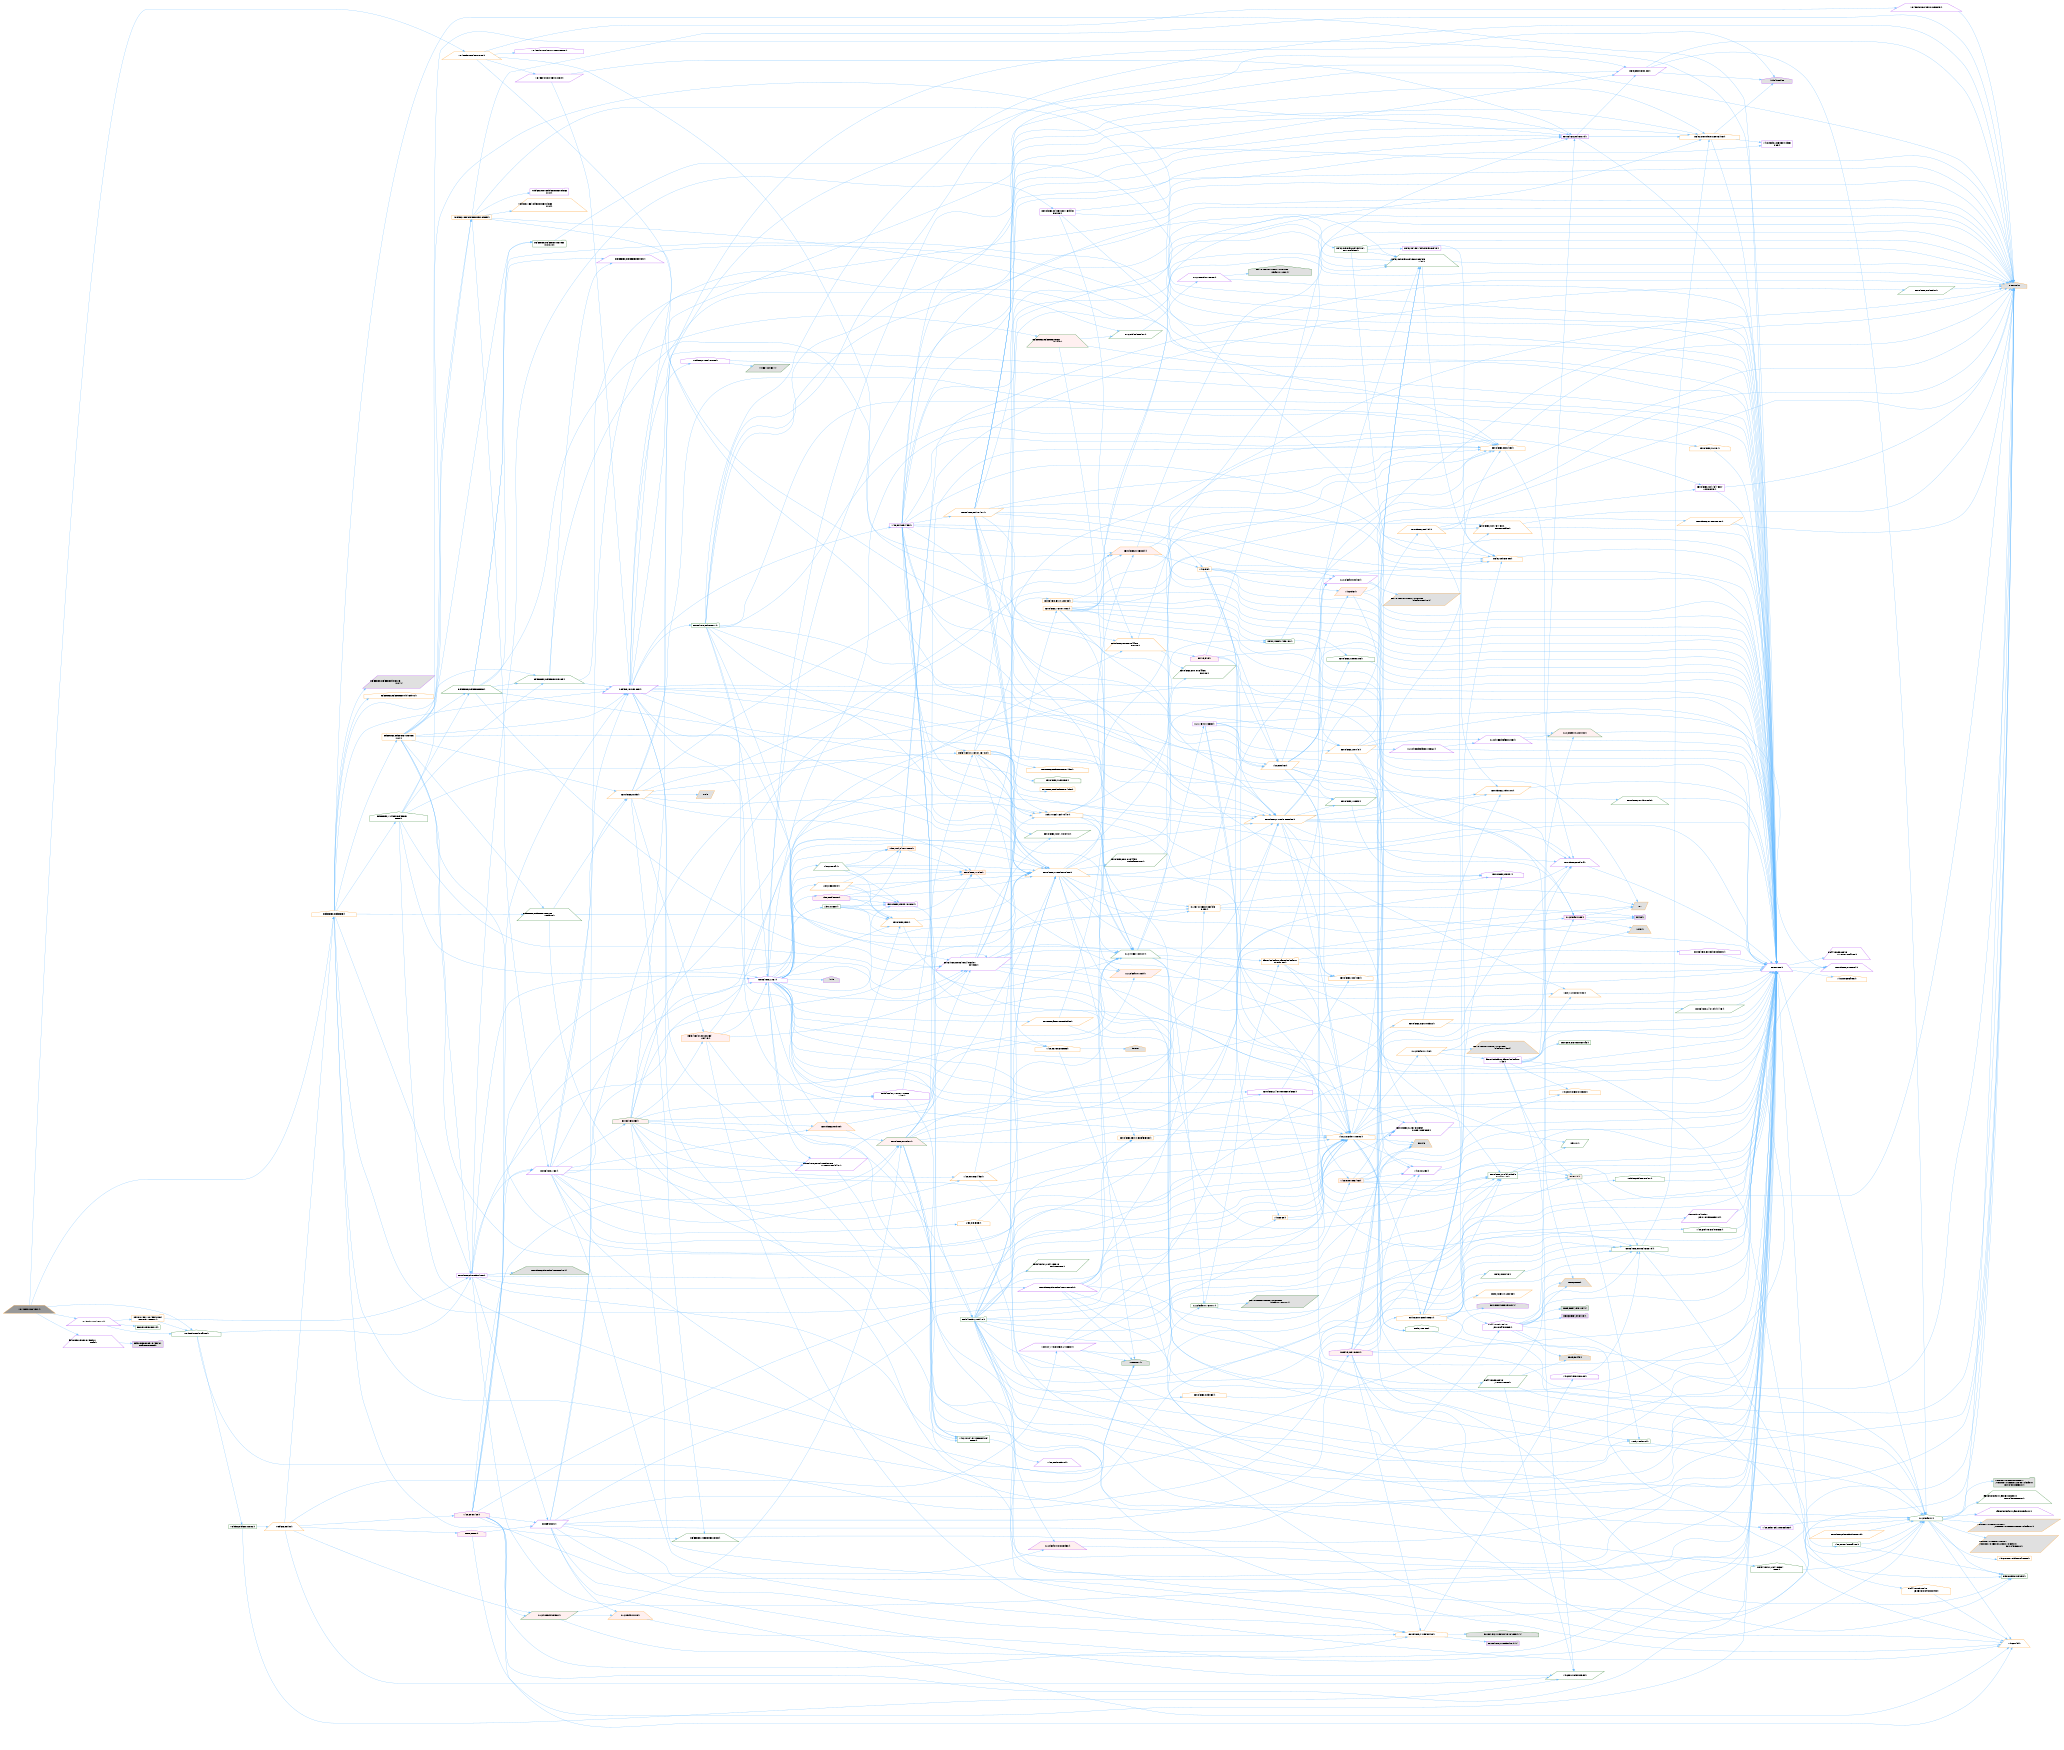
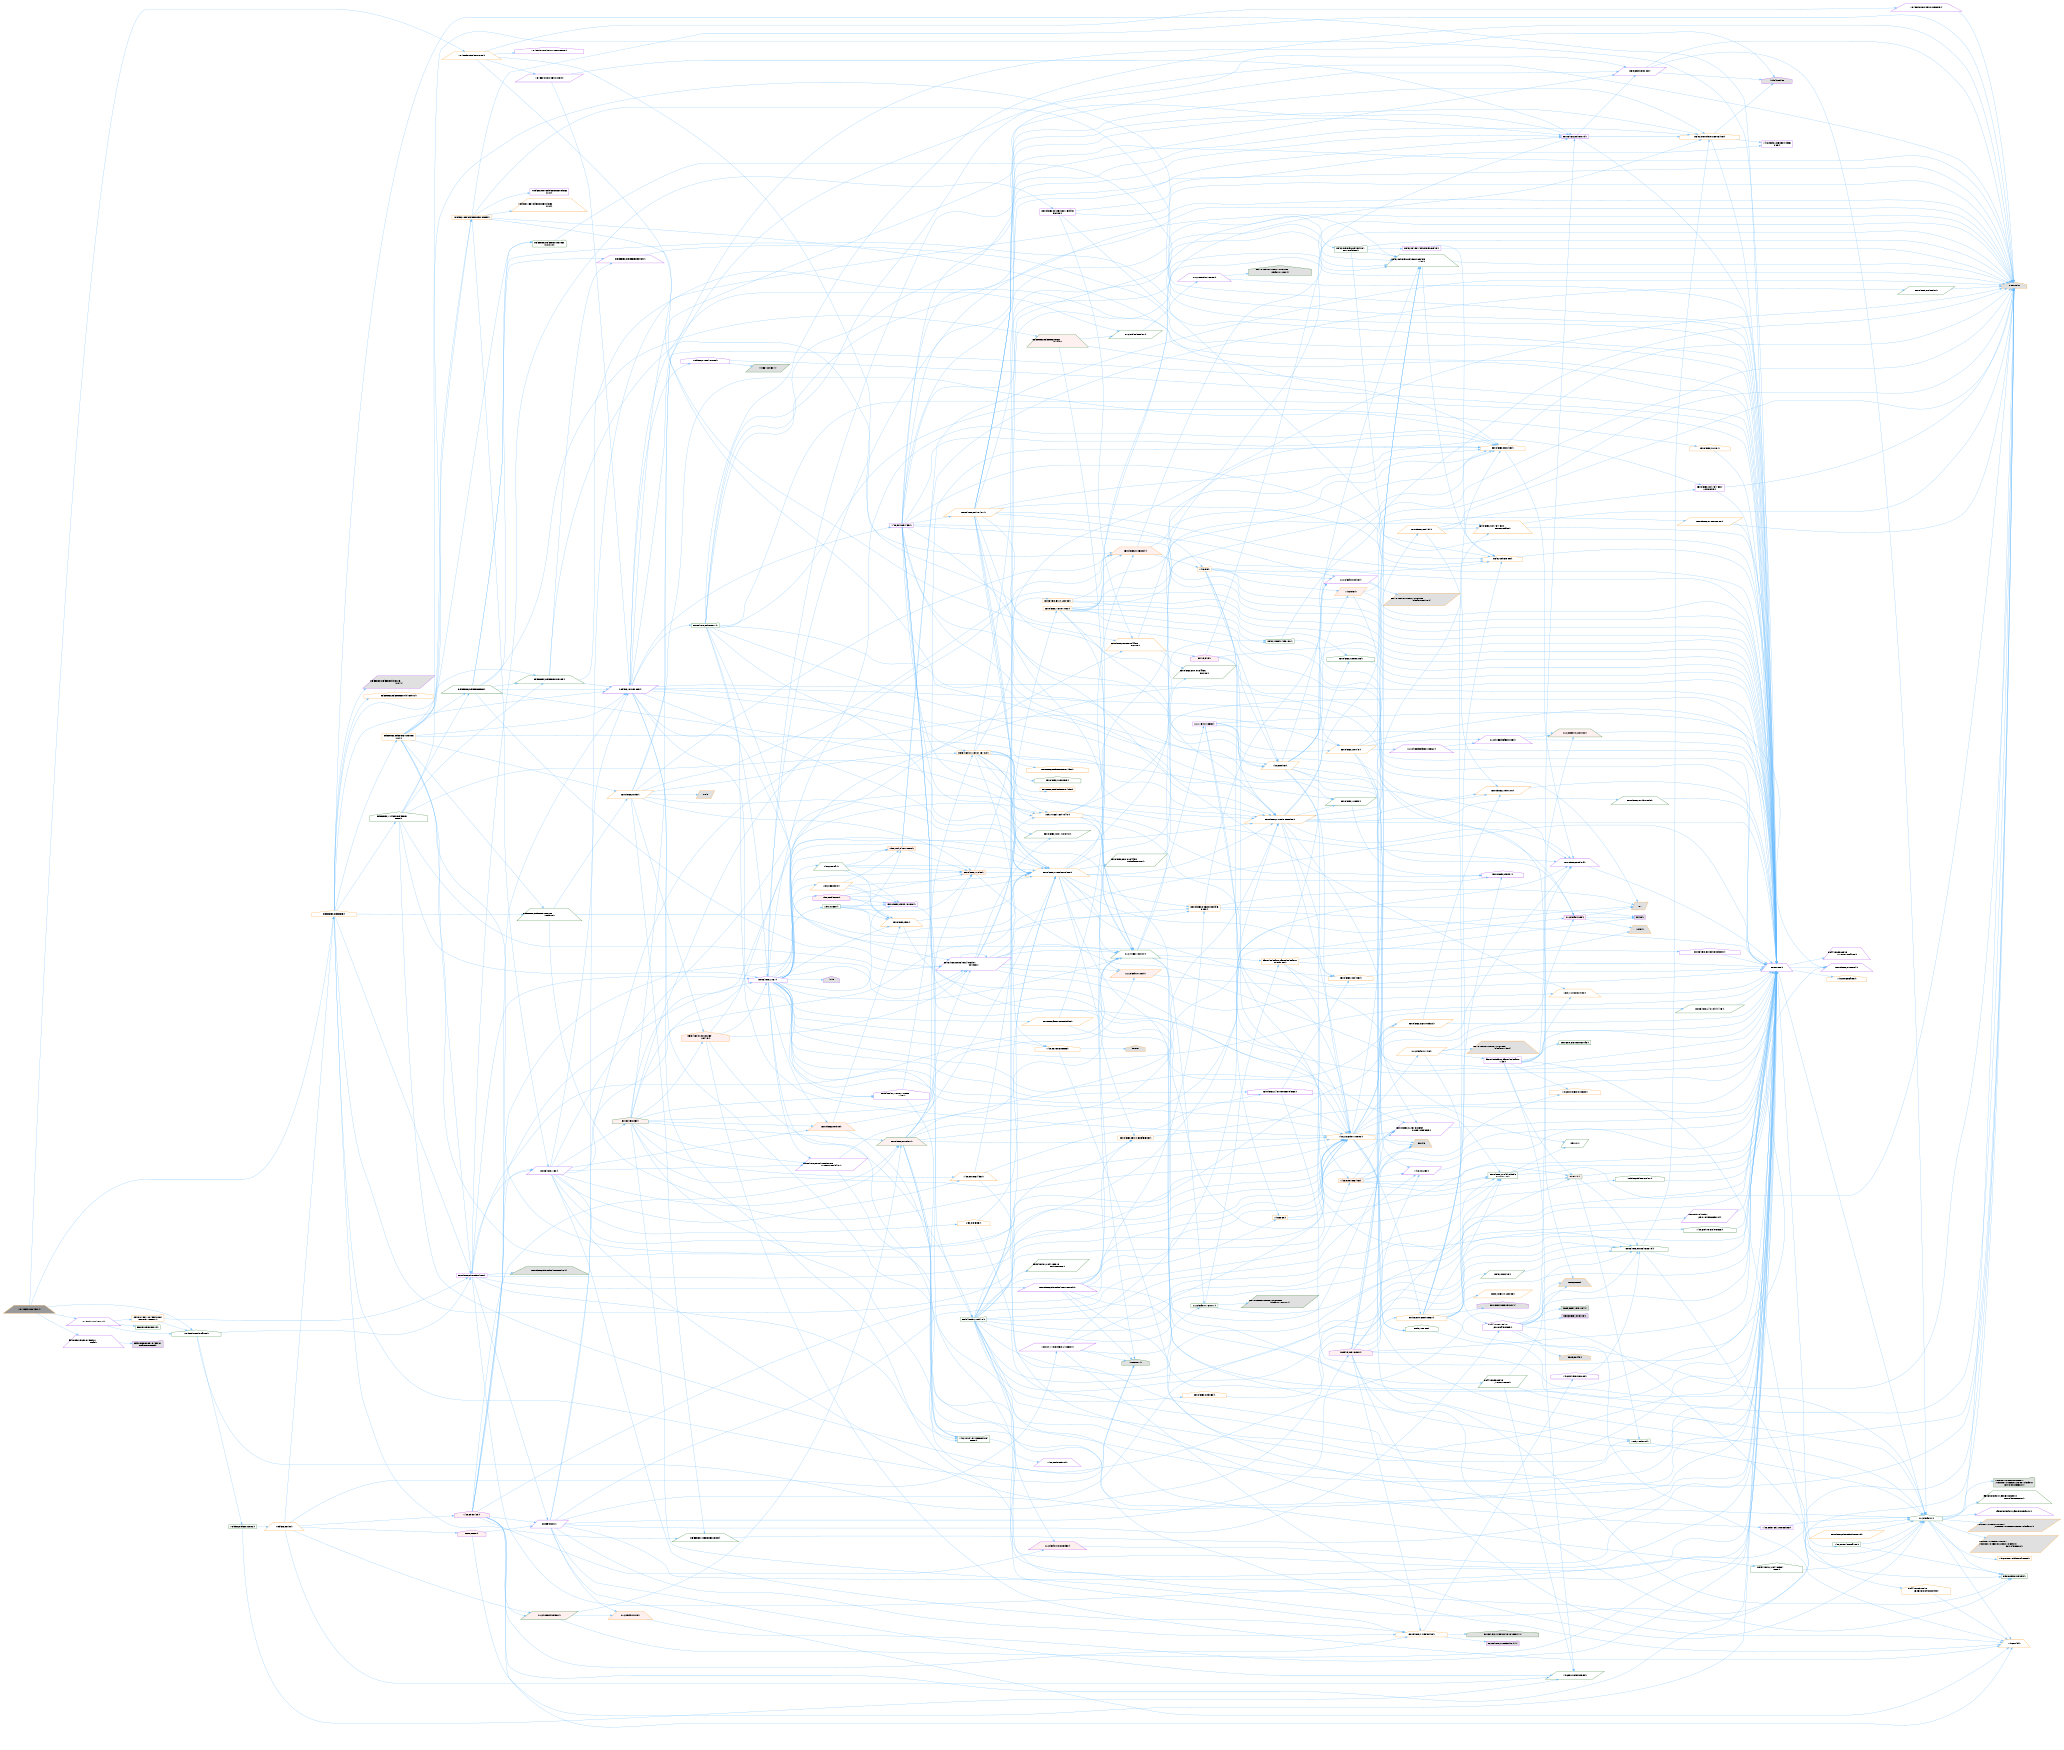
node "IsArray/TypeCompatible Bytes.h": label "IsArray/TypeCompatible Bytes.h" -> "Templates/TypeCompatible Bytes.h"
edge "Containers/Map.h" -> "Templates/Tuple.h": removed
edge "Misc/AssertionMacros.h" -> "Misc/VarArgs.h": now "Misc/AssertionMacros.h" -> "Templates/IsEnumClass.h"
edge "ProfilingDebugging /MemoryTrace.h" -> "Trace/Config.h": removed
